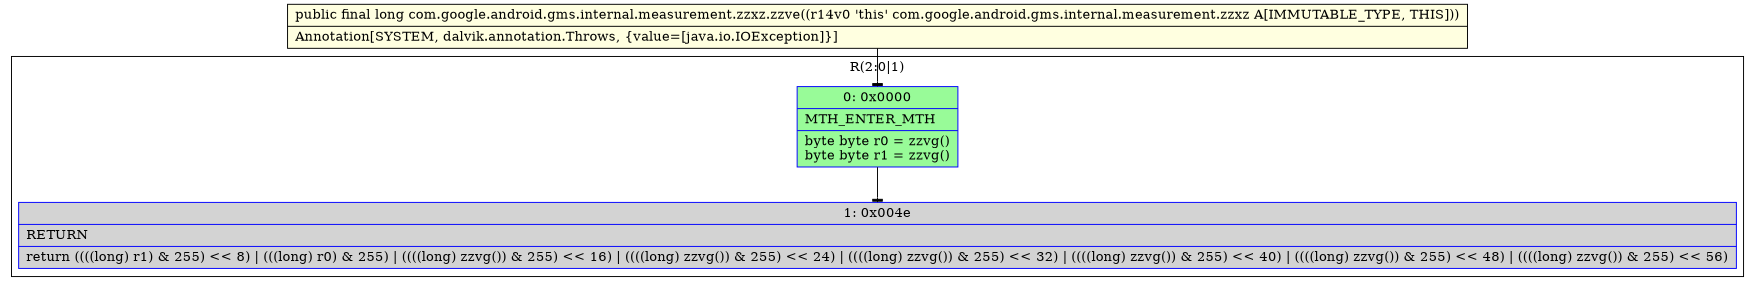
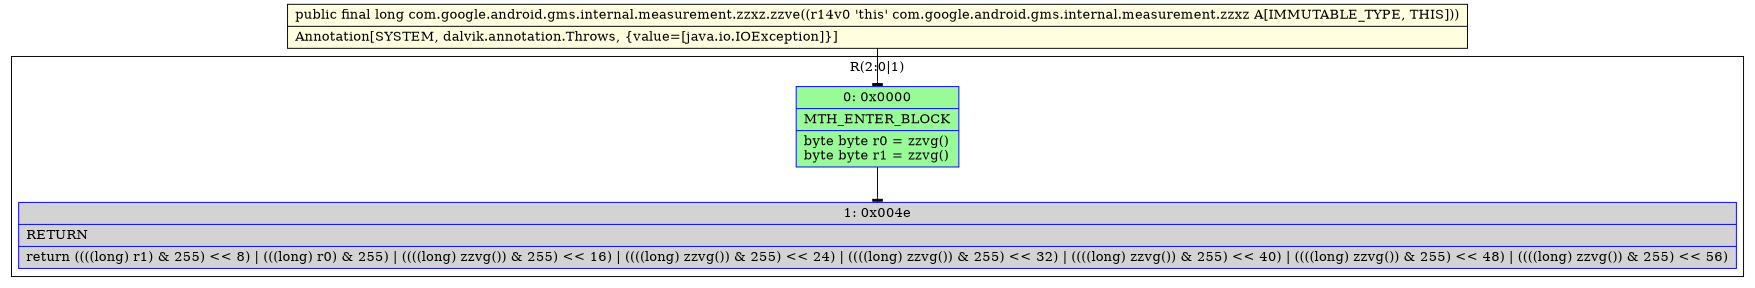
node "0: 0x0000": text "MTH_ENTER_MTH" -> "MTH_ENTER_BLOCK"
